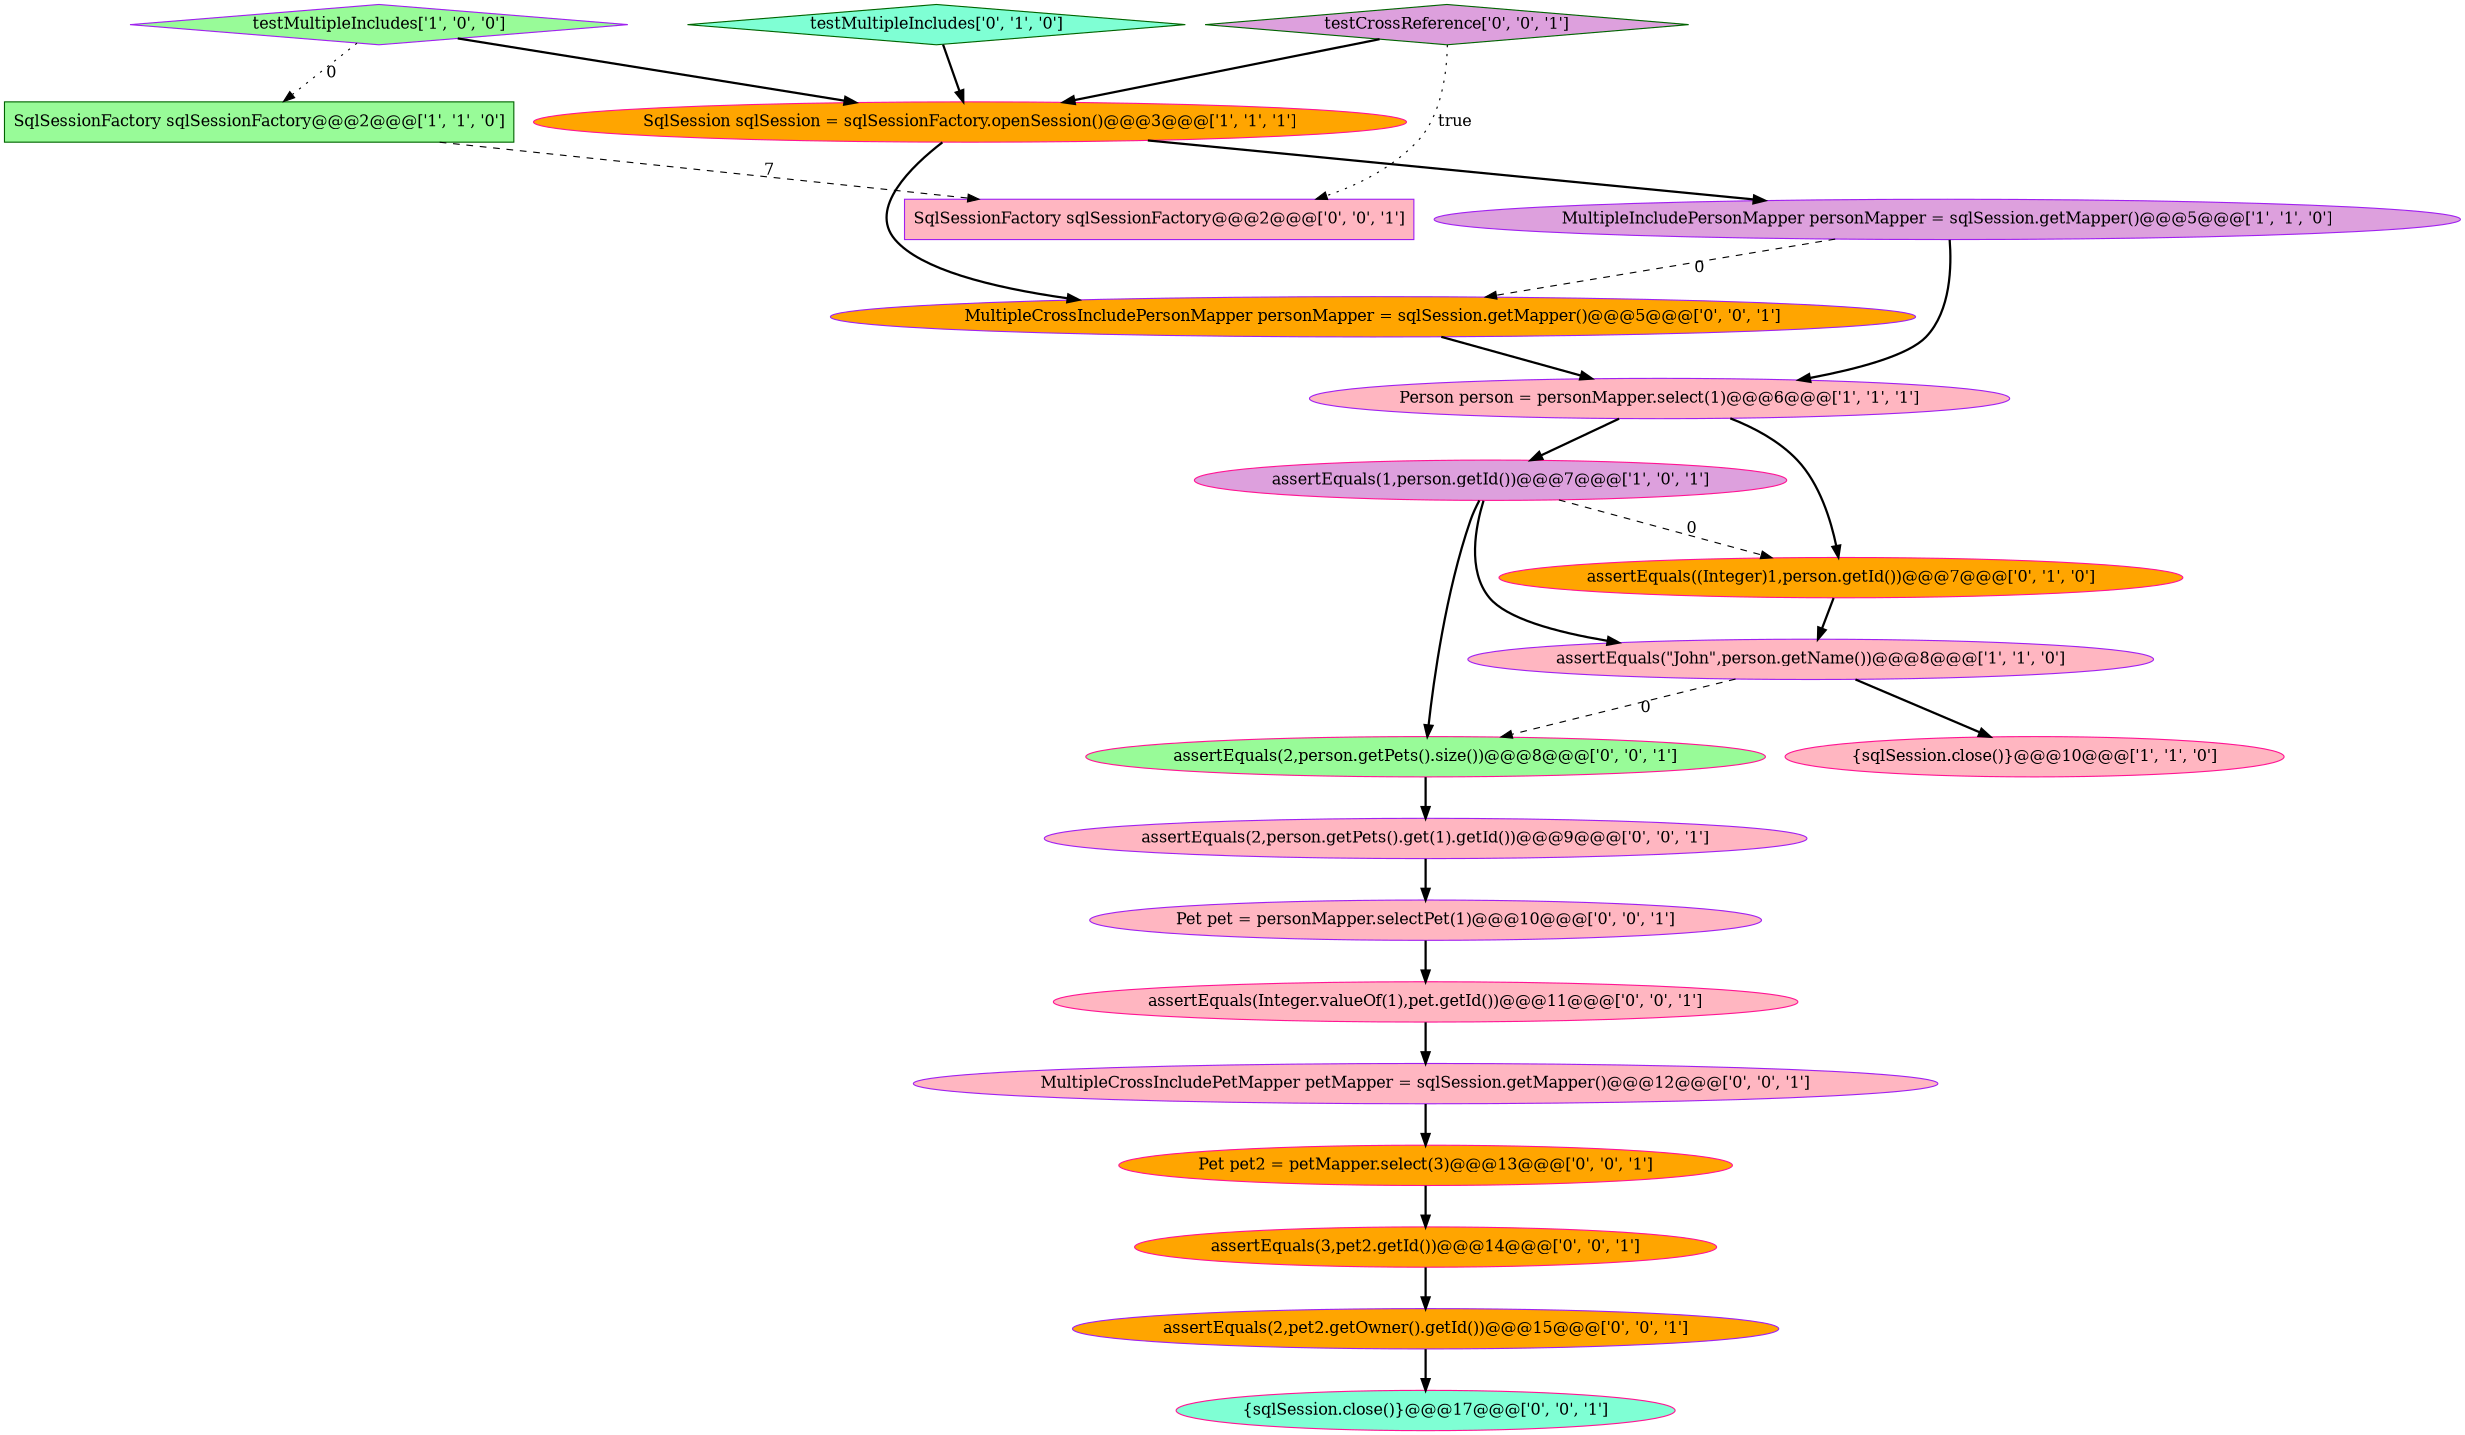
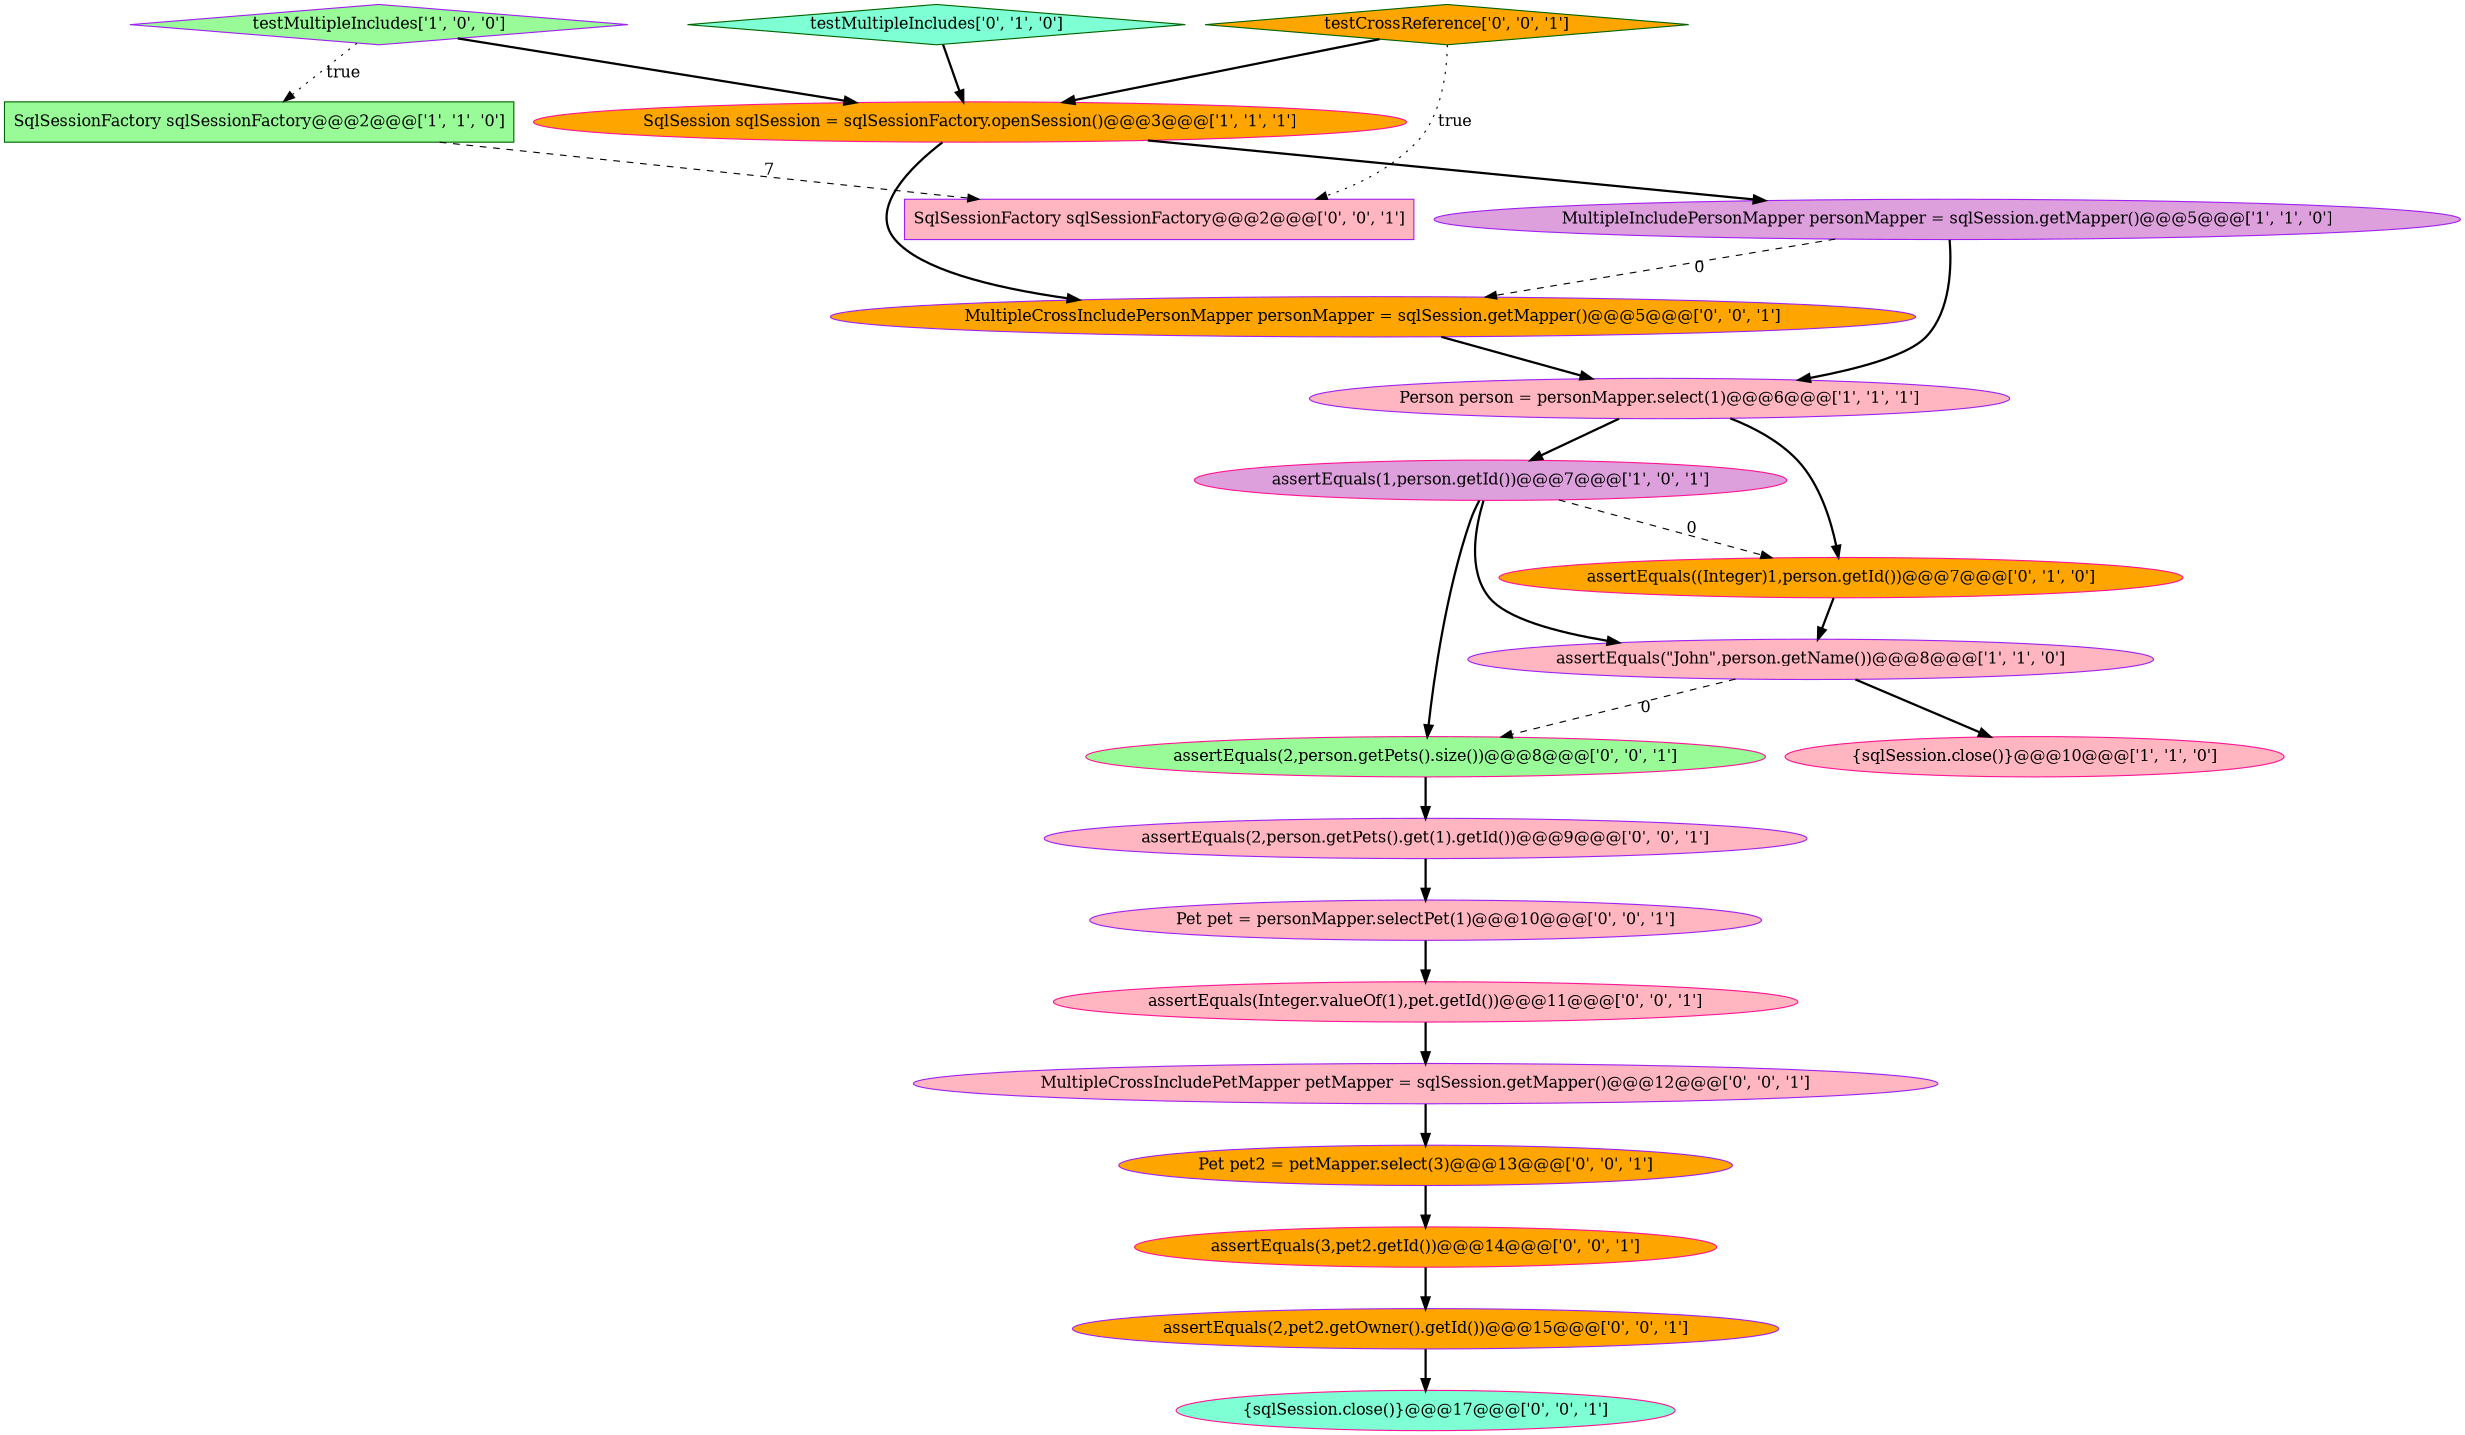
node "testCrossReference['0', '0', '1']": fillcolor plum -> orange
edge "testMultipleIncludes['1', '0', '0']" -> "SqlSessionFactory sqlSessionFactory@@@2@@@['1', '1', '0']": label "0" -> "true"
node "Pet pet2 = petMapper.select(3)@@@13@@@['0', '0', '1']": color deeppink -> purple
